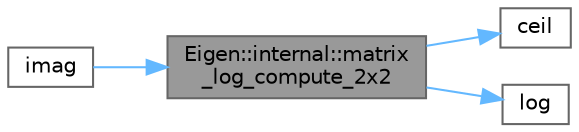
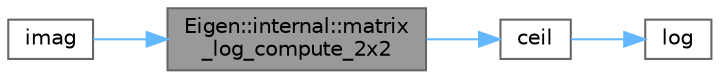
edge "Eigen::internal::matrix _log_compute_2x2" -> "log": now "ceil" -> "log"
